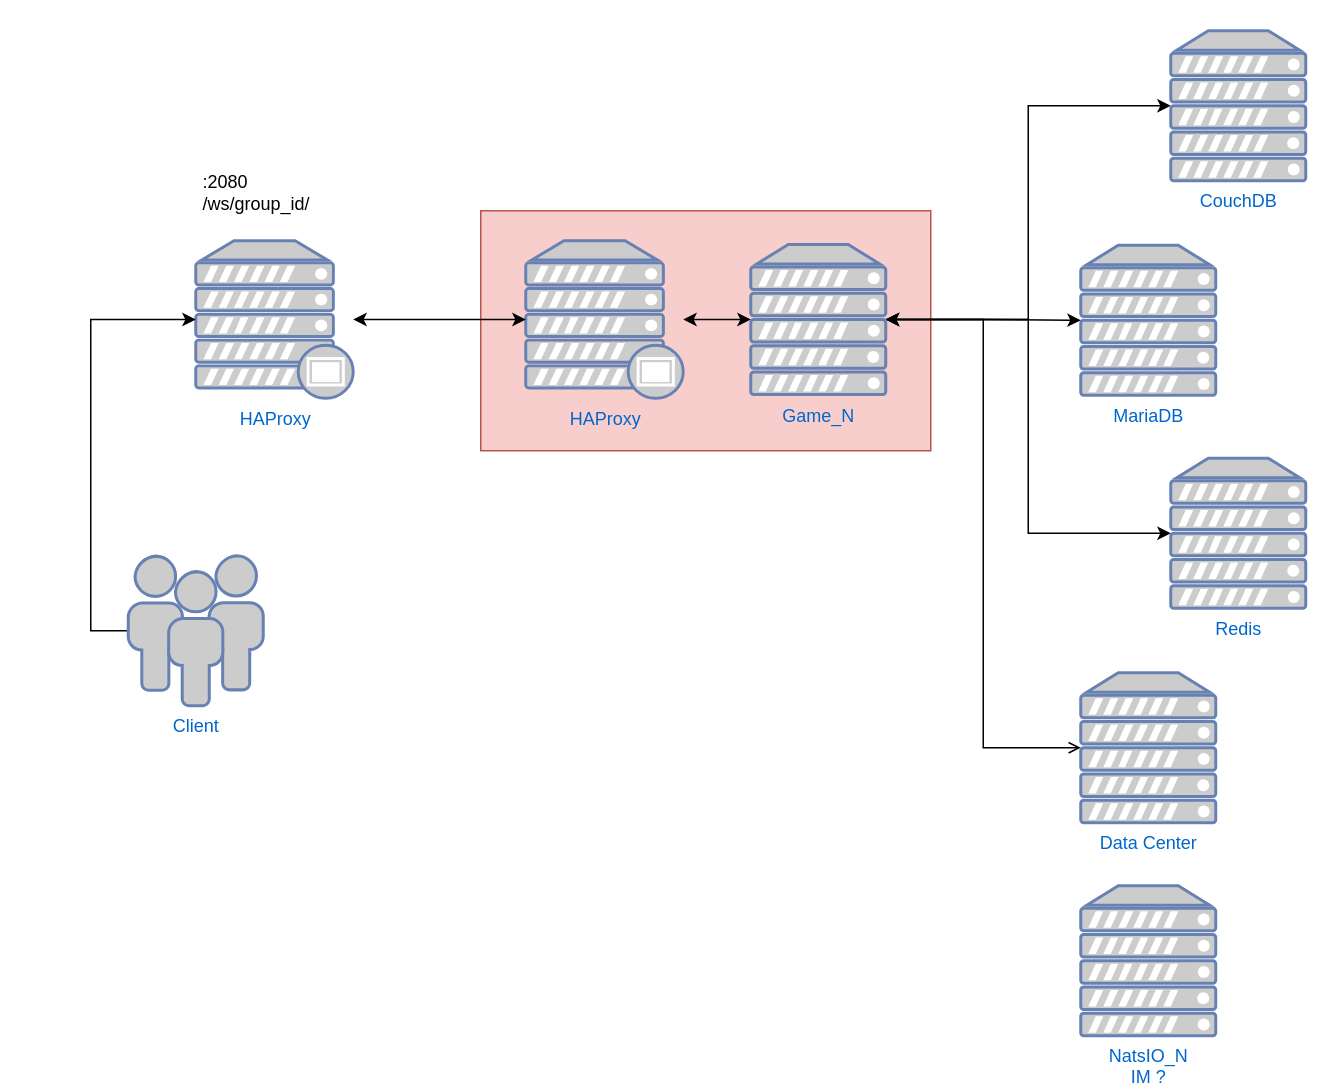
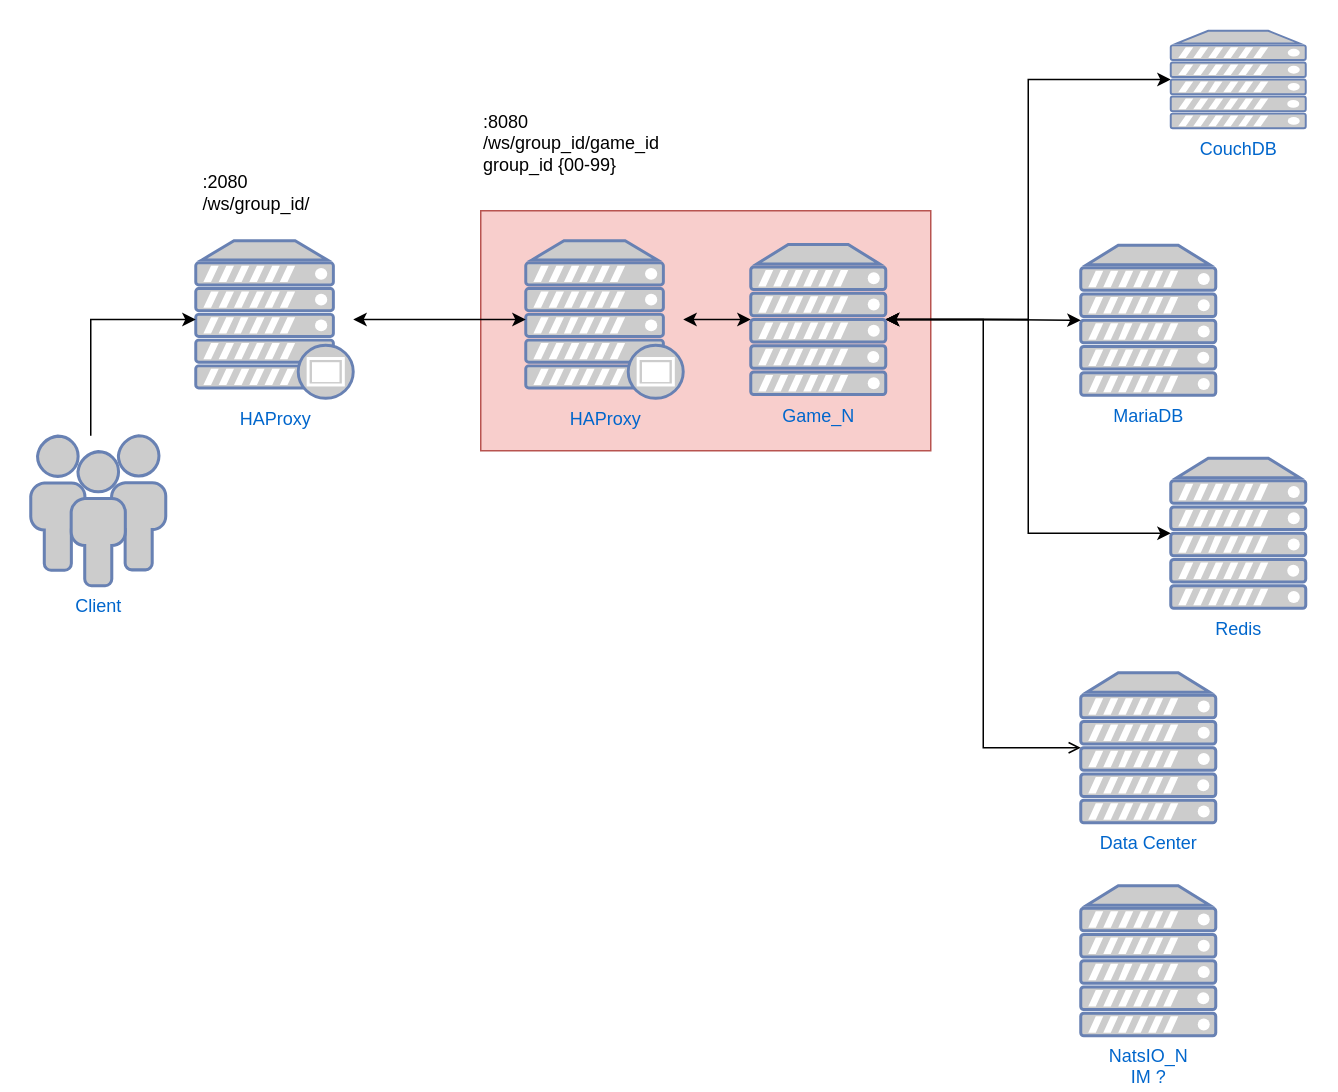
node "CouchDB": size 135x150 -> 135x98
node ":8080 /ws/group_id/game_id group_id {00-99}": added
node "Client": moved (196, 631) -> (98, 511)
